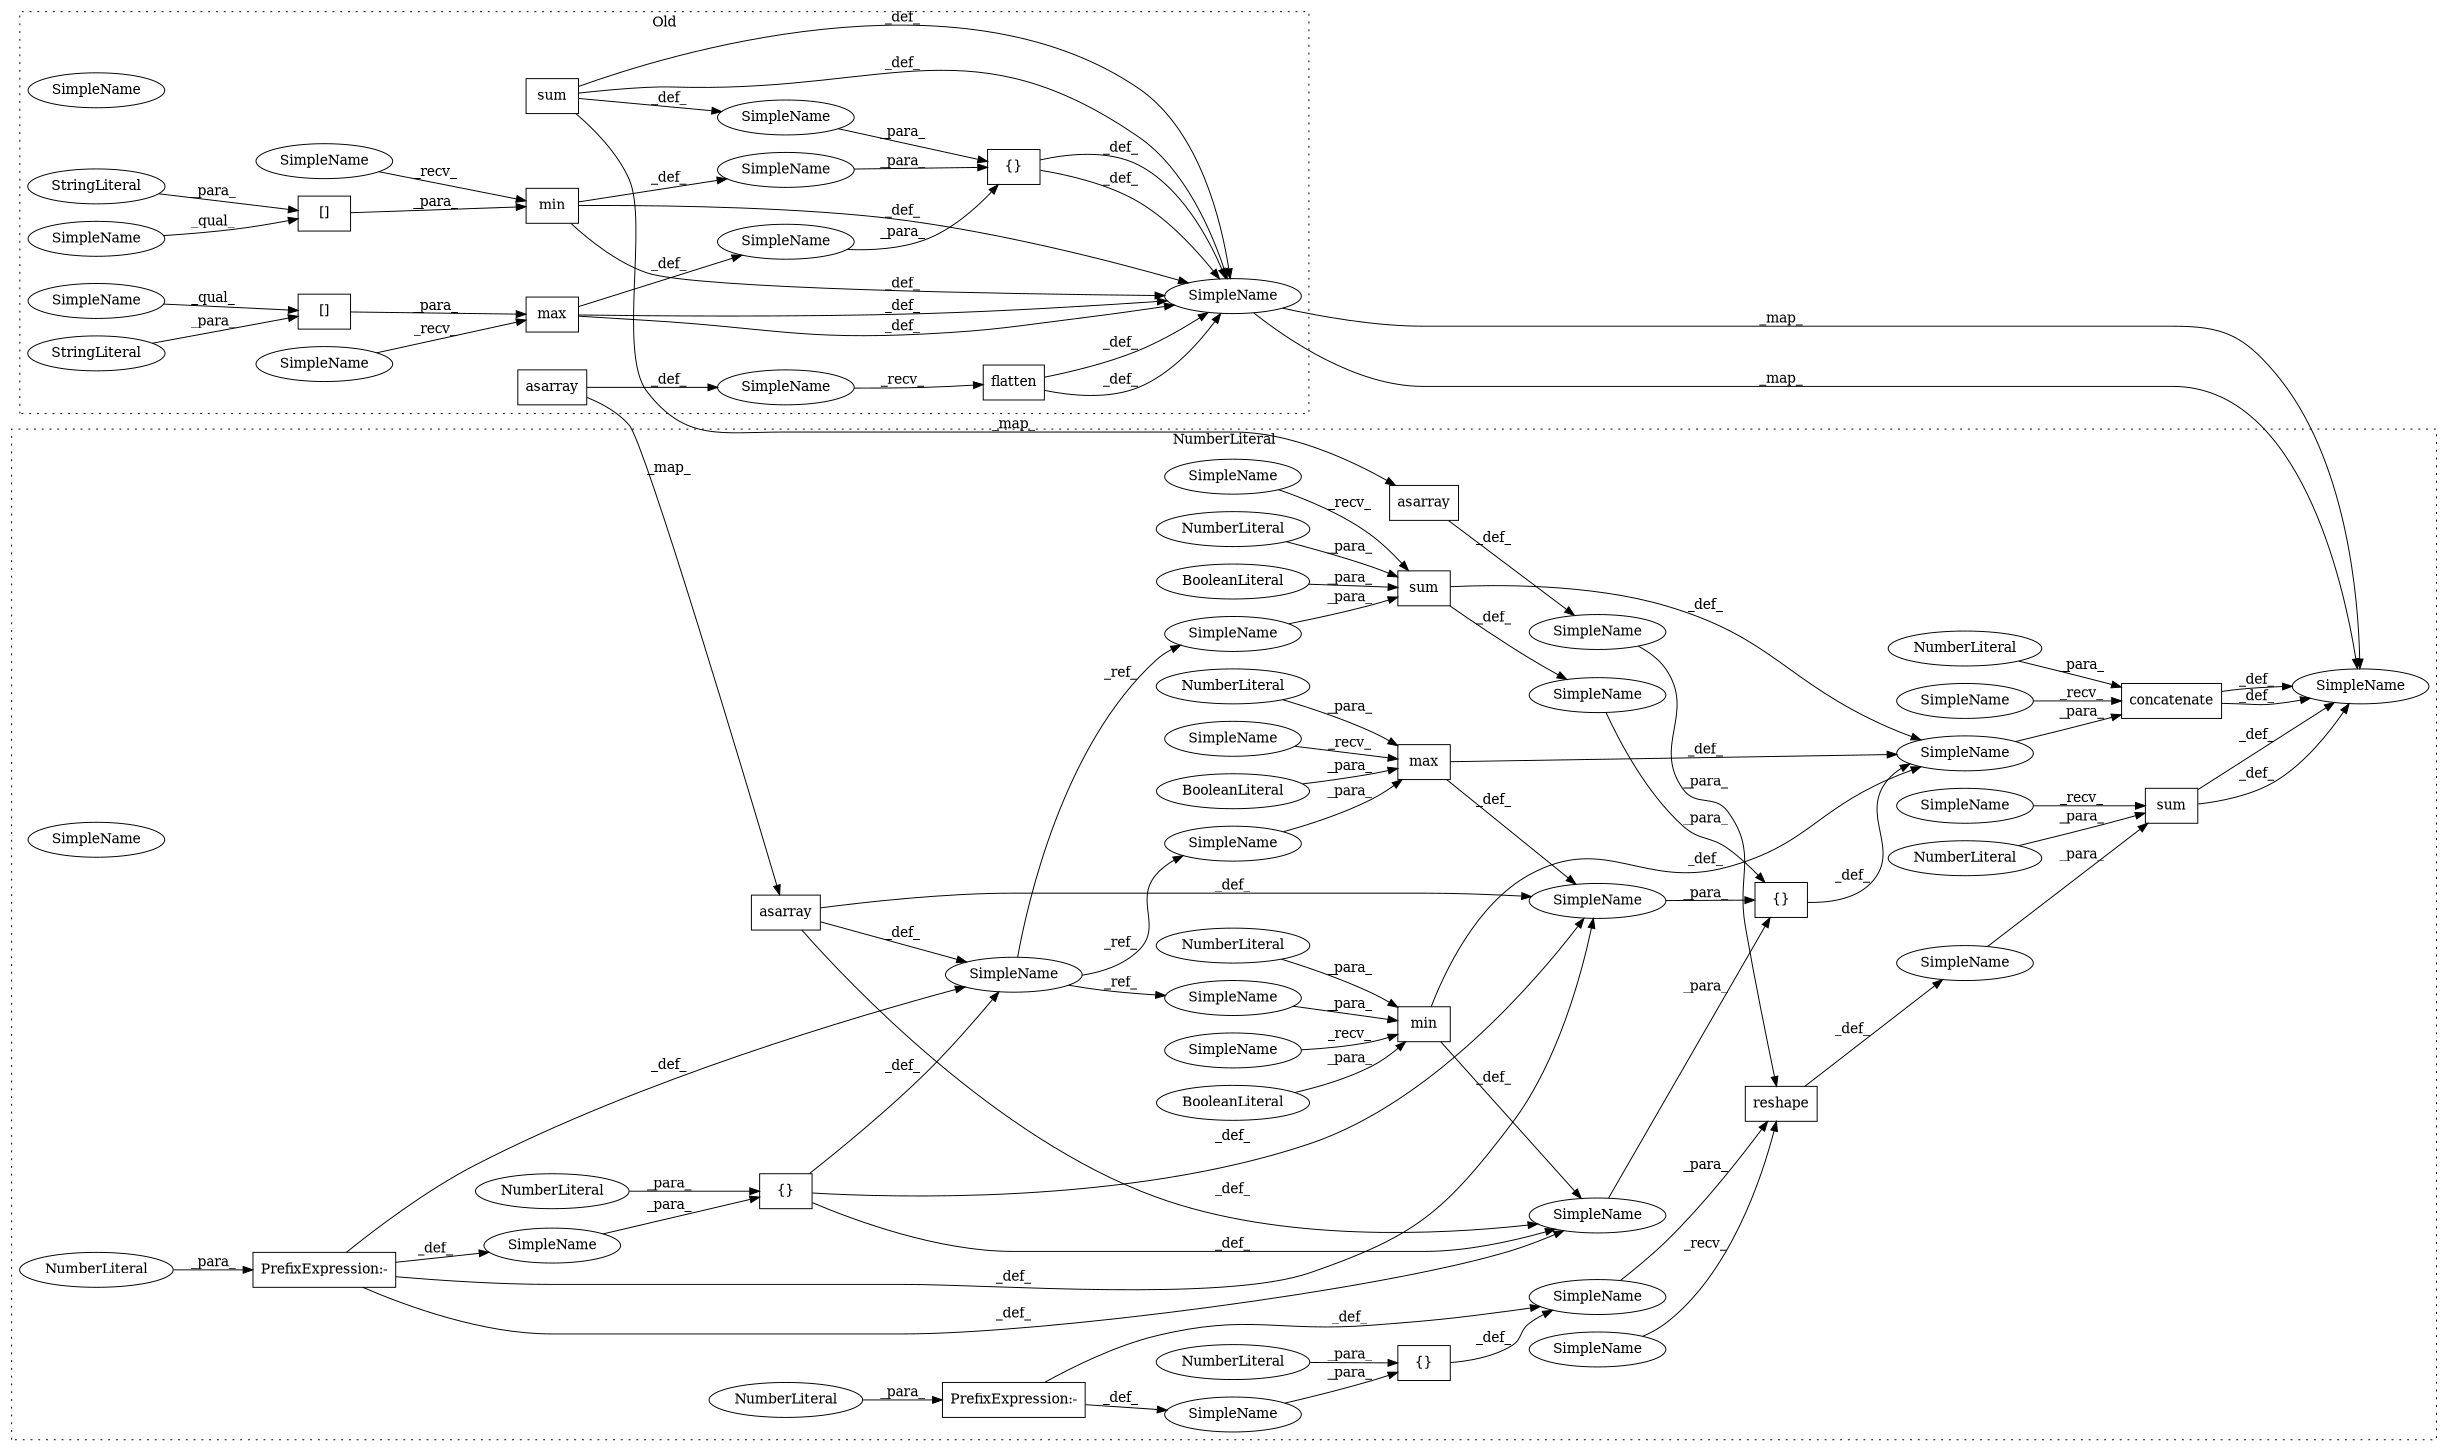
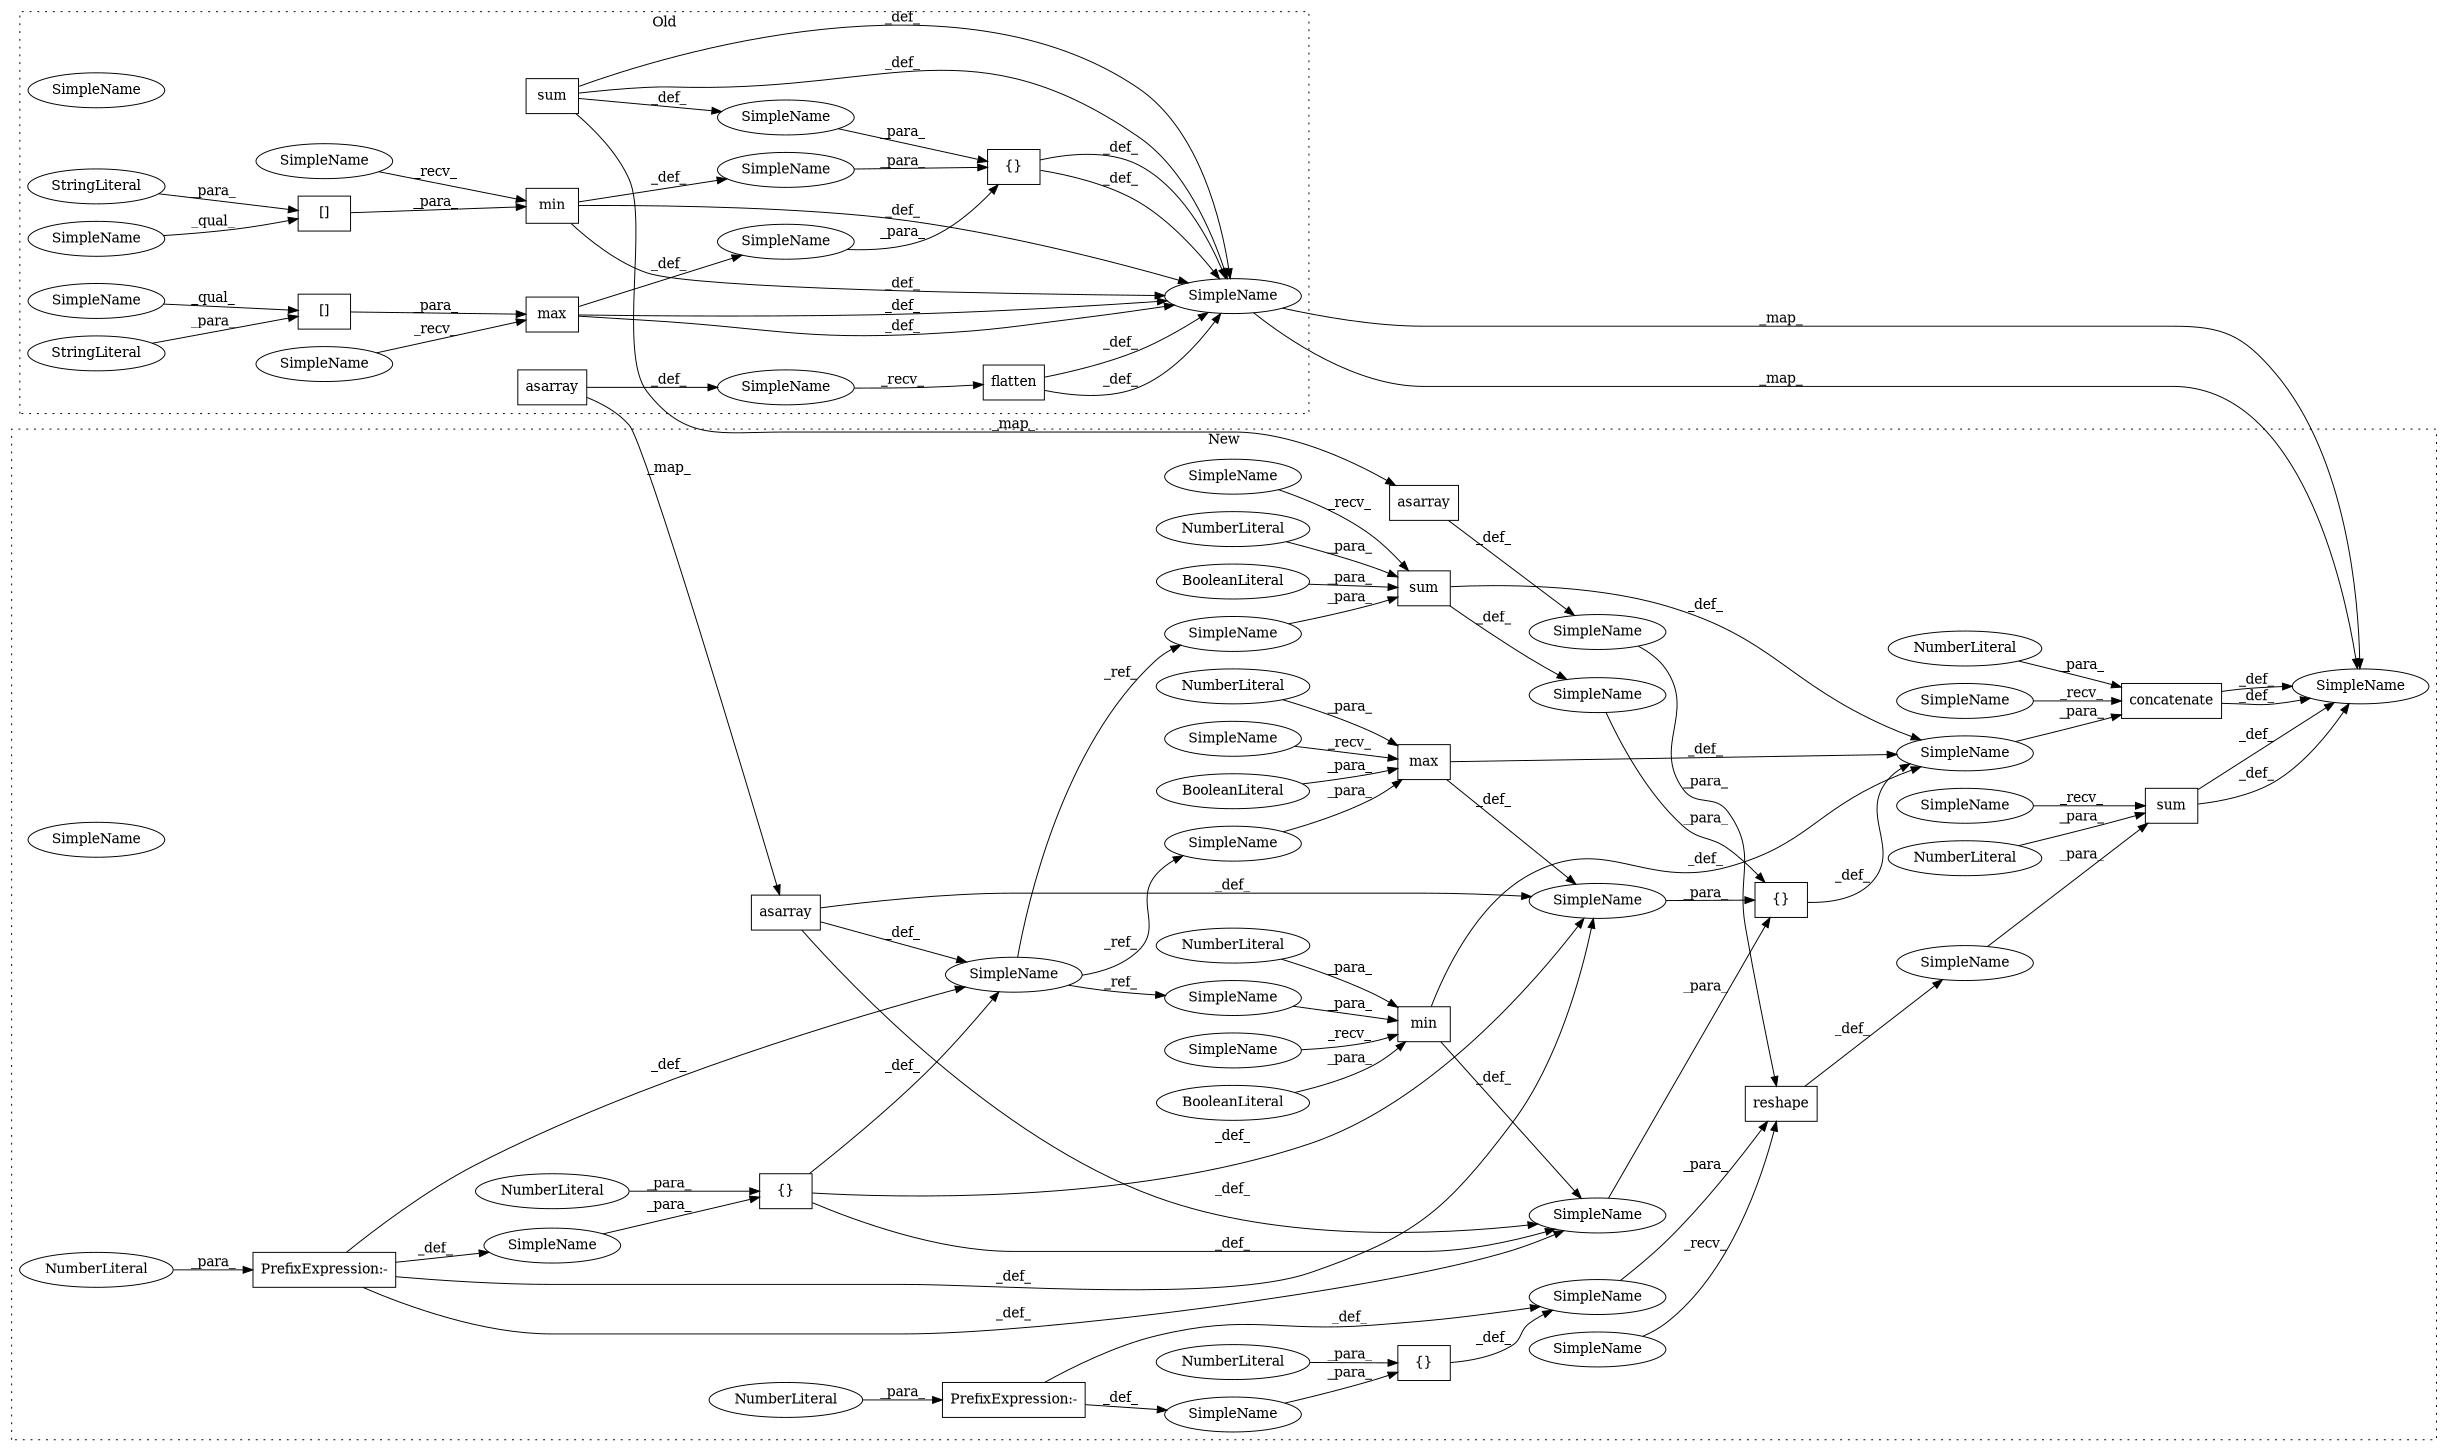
cluster "NumberLiteral": label "NumberLiteral" -> "New"
